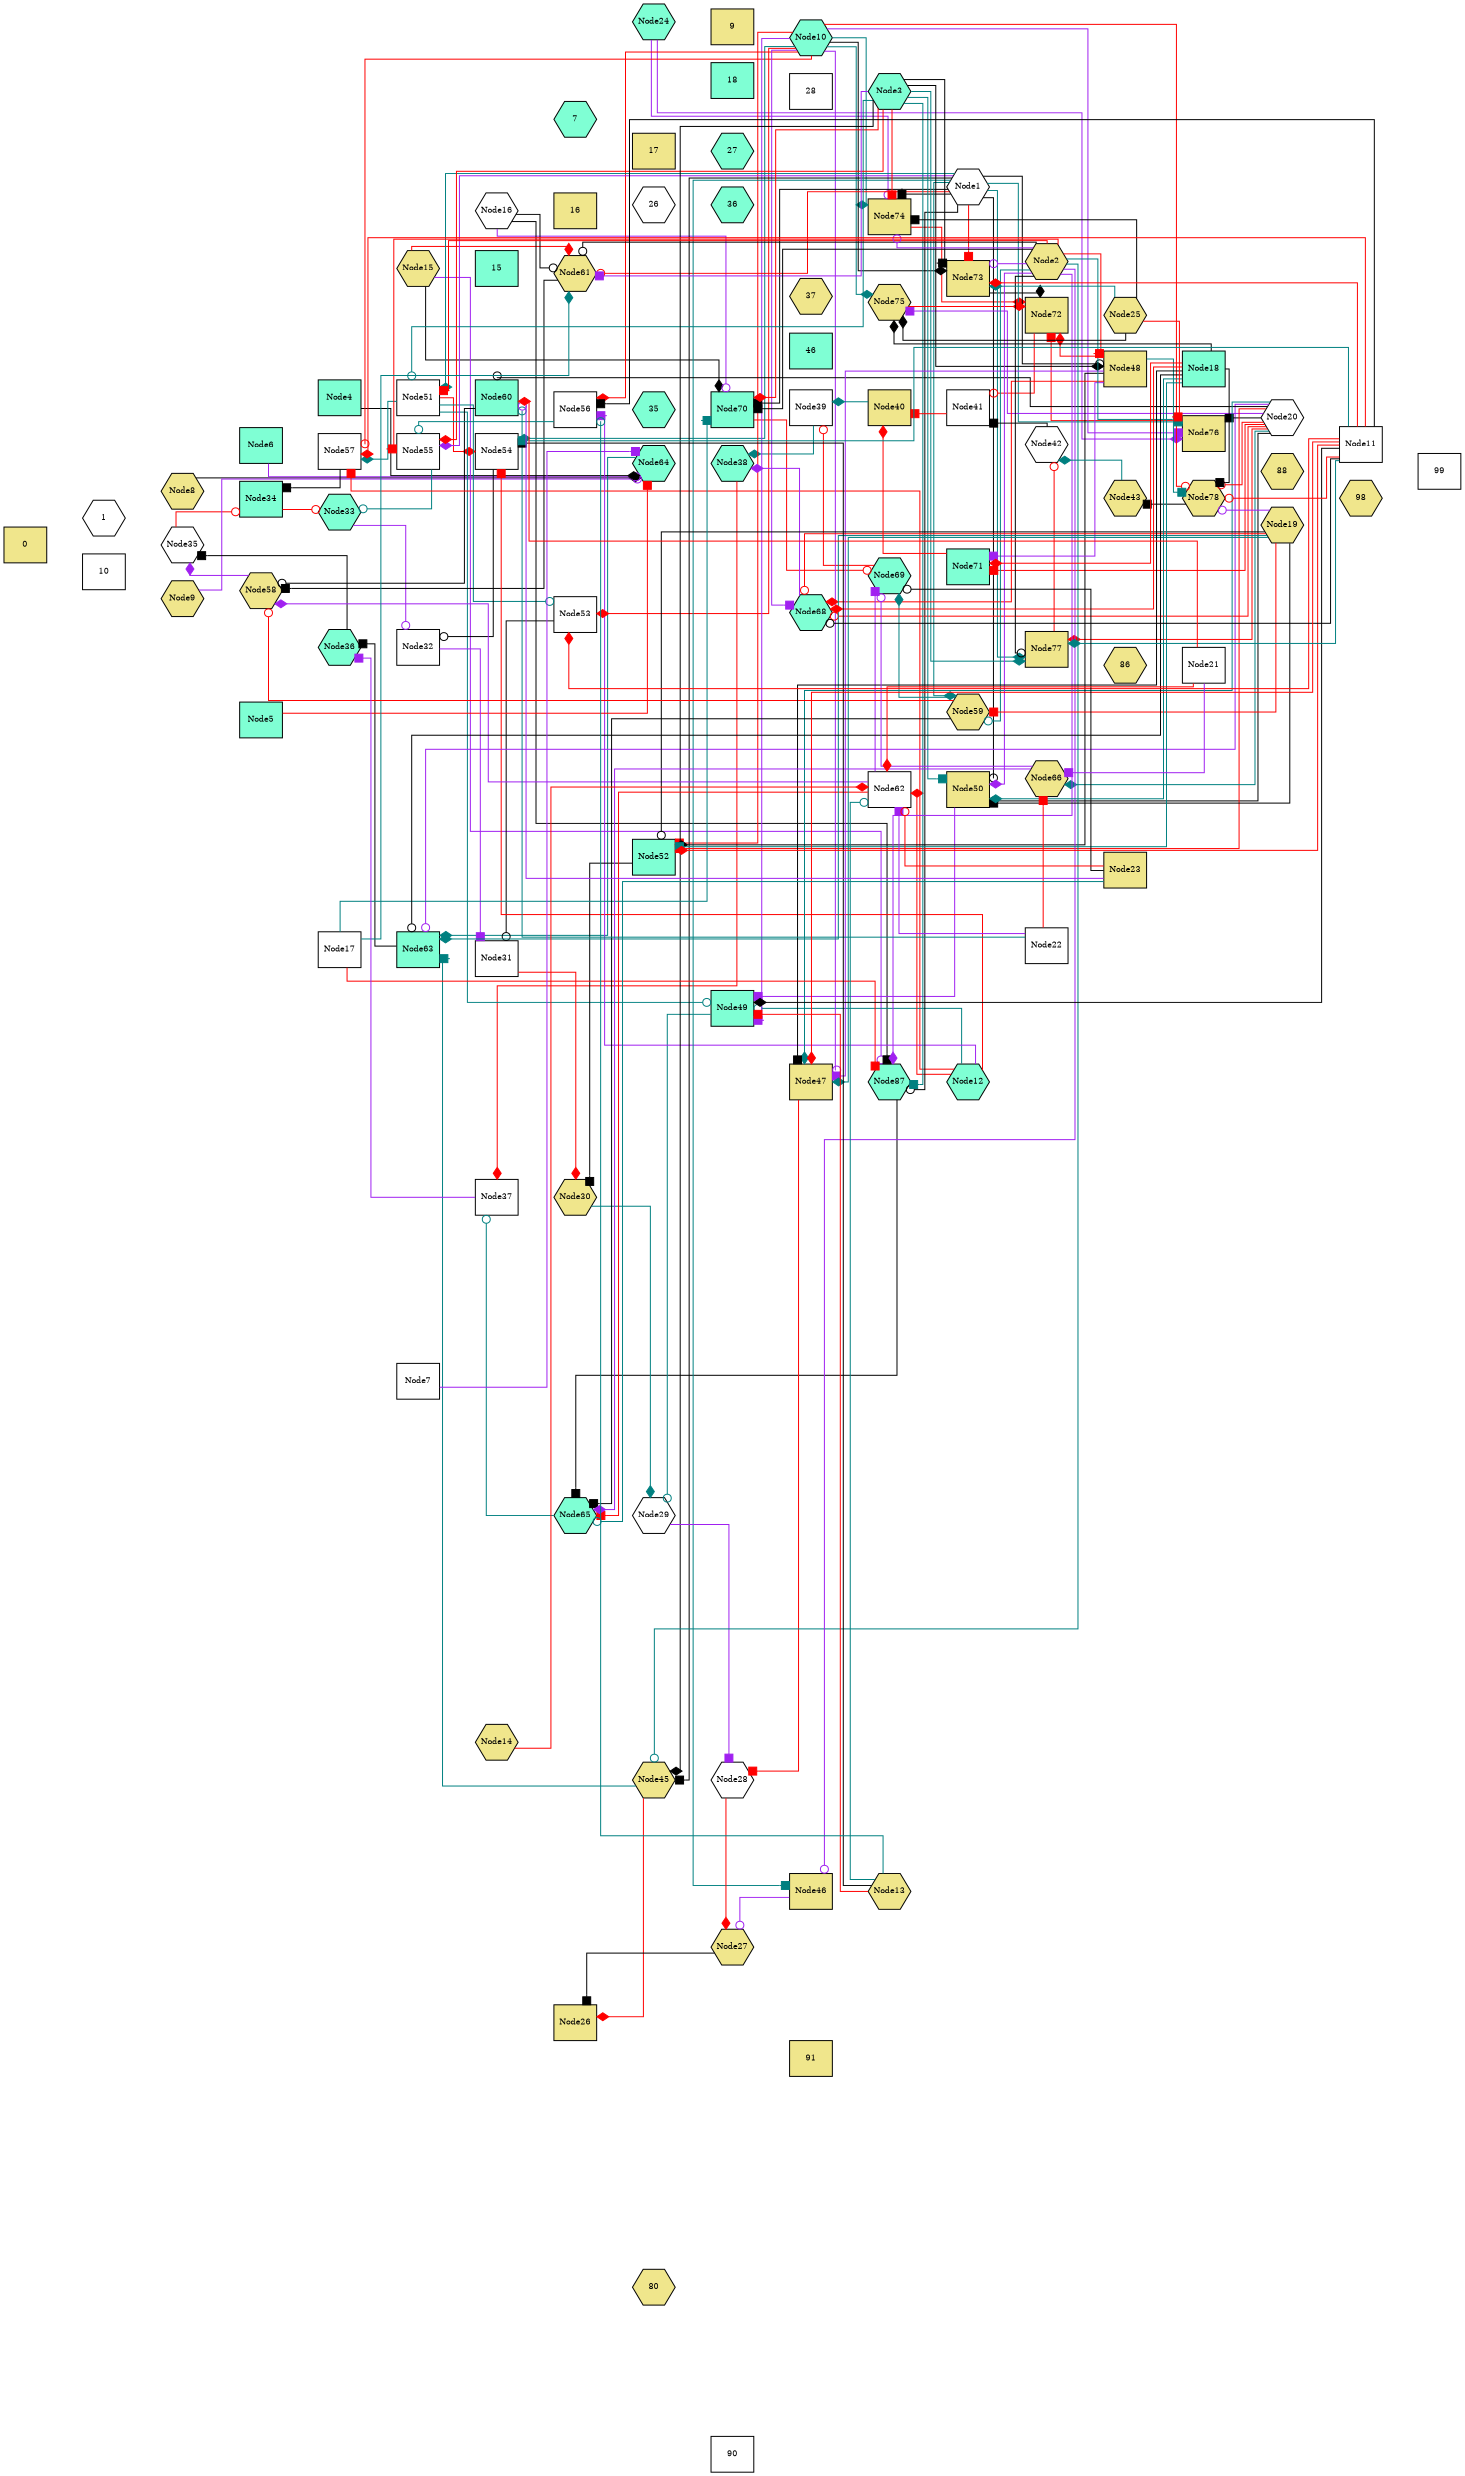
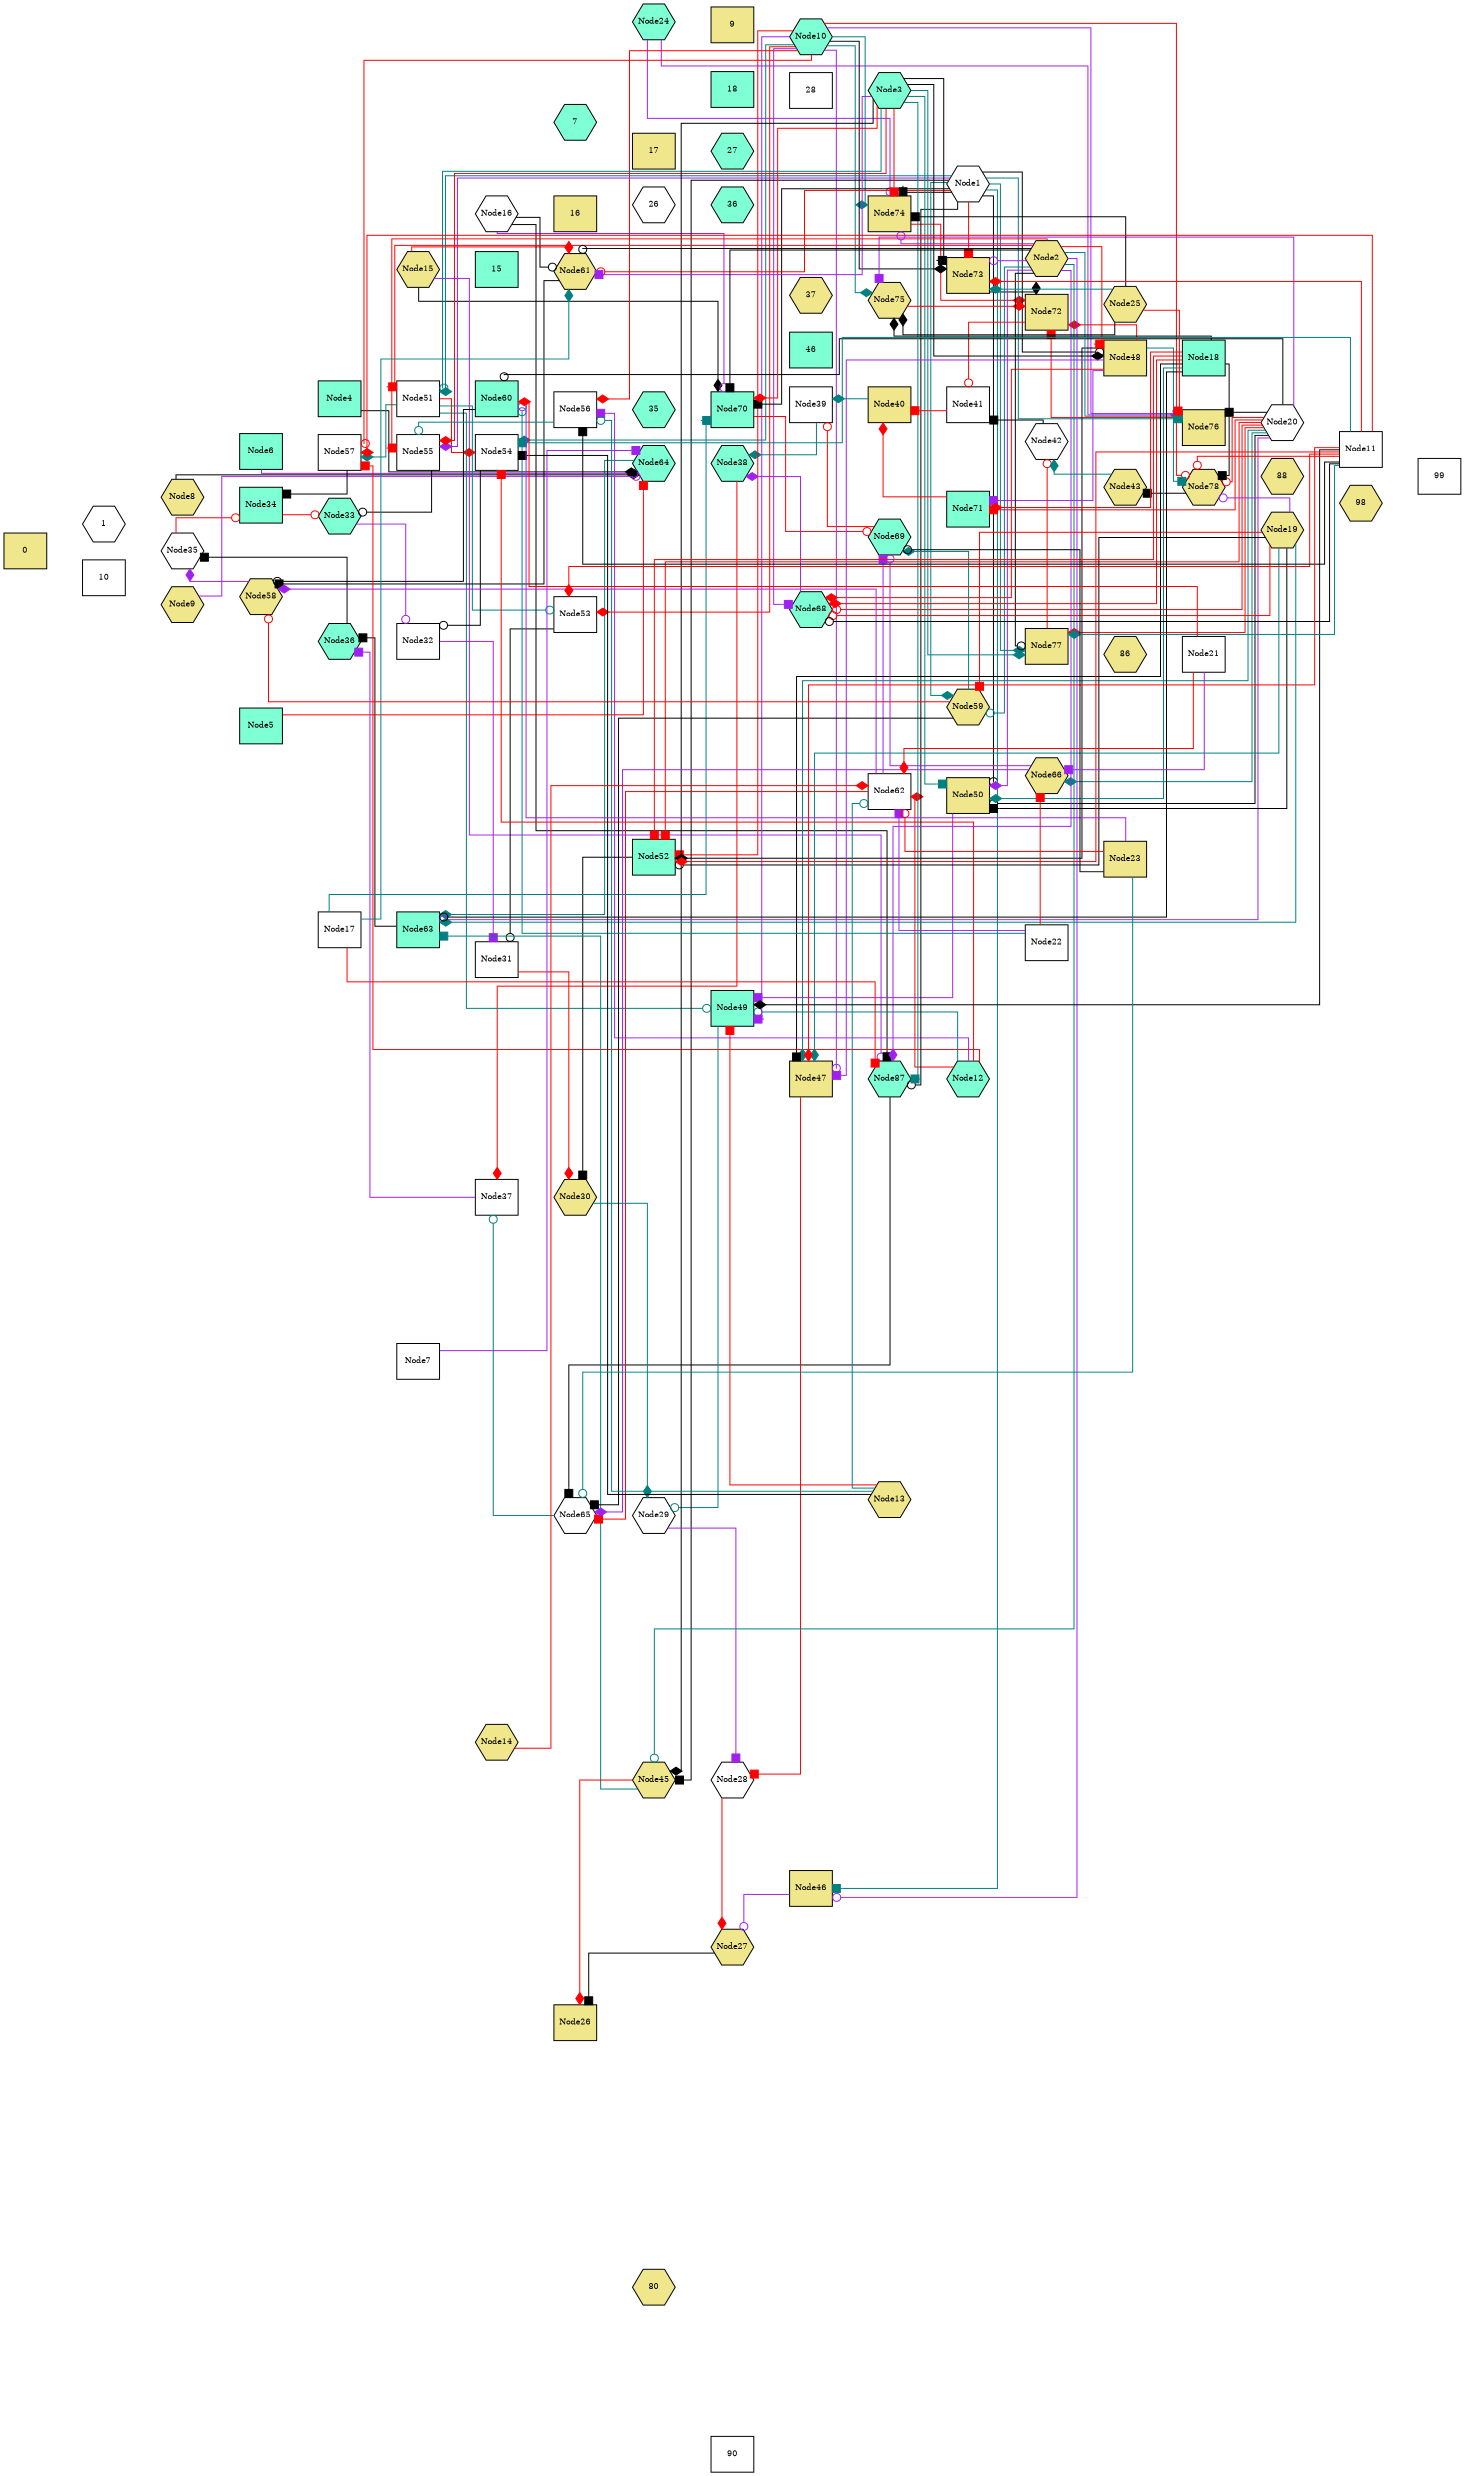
edge "Node55" -> "Node33": color teal -> black
edge "Node18" -> "Node52": color teal -> red
node "Node65": fillcolor aquamarine -> white
node "91": removed
